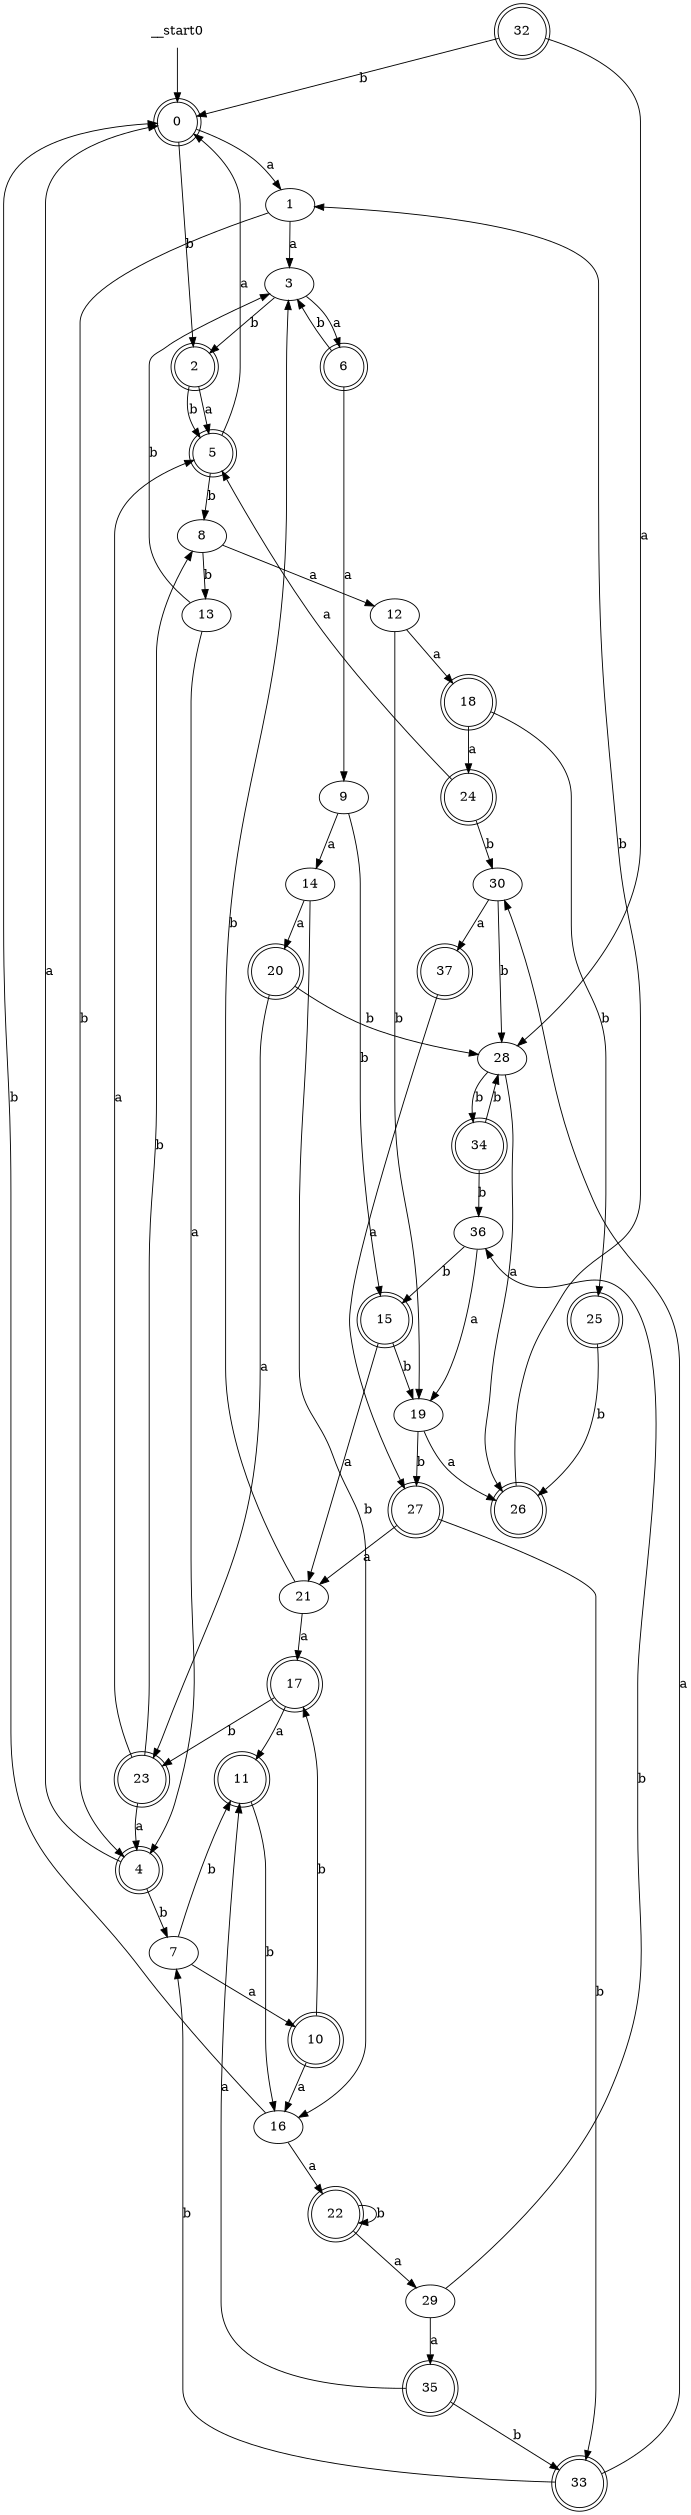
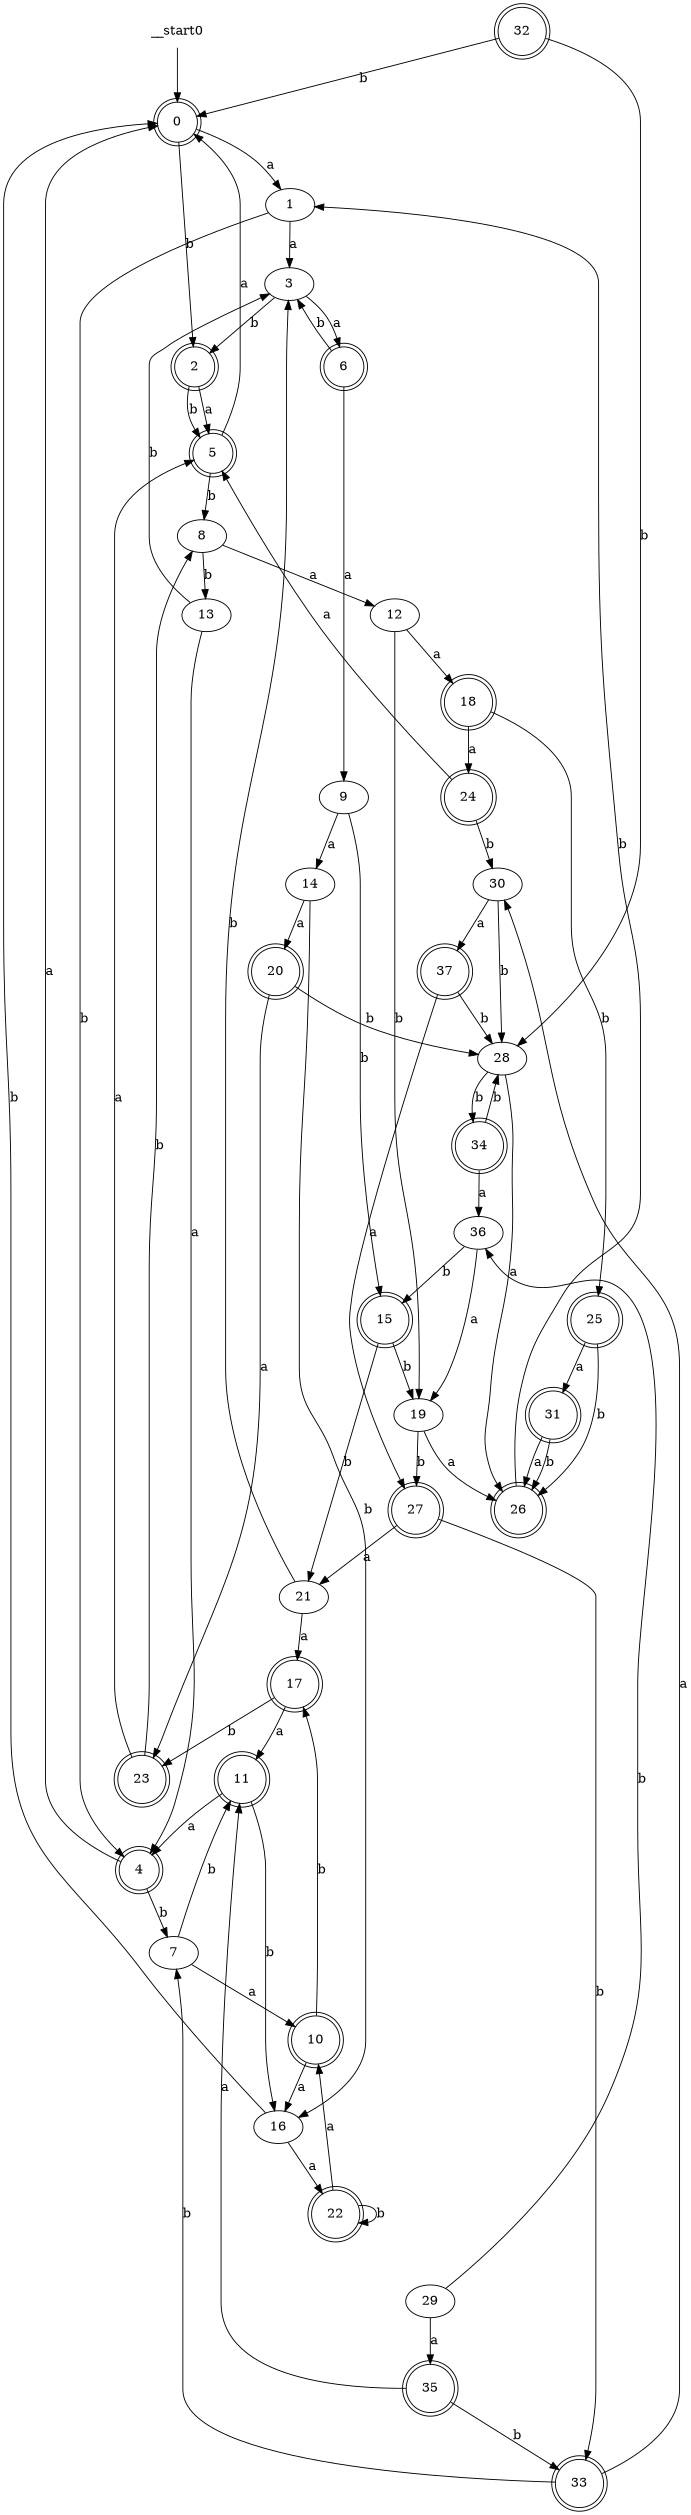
edge "32" -> "28": label "a" -> "b"
edge "37" -> "28": added, label "b"
edge "34" -> "36": label "b" -> "a"
node "31": added
edge "15" -> "21": label "a" -> "b"
edge "23" -> "4": now "11" -> "4"
edge "22" -> "29": now "22" -> "10"
